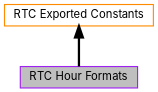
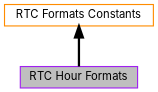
node "RTC Exported Constants": label "RTC Exported Constants" -> "RTC Formats Constants"
